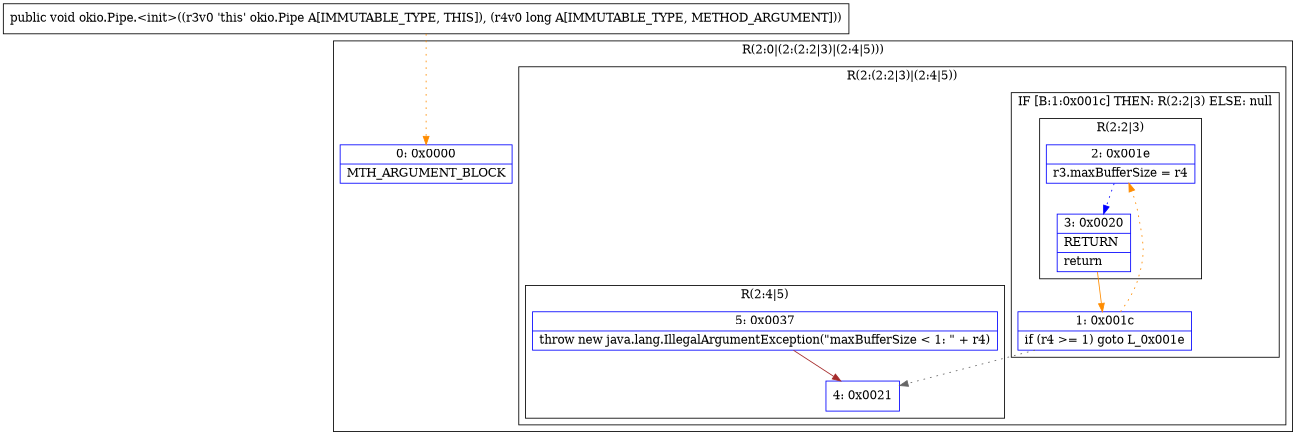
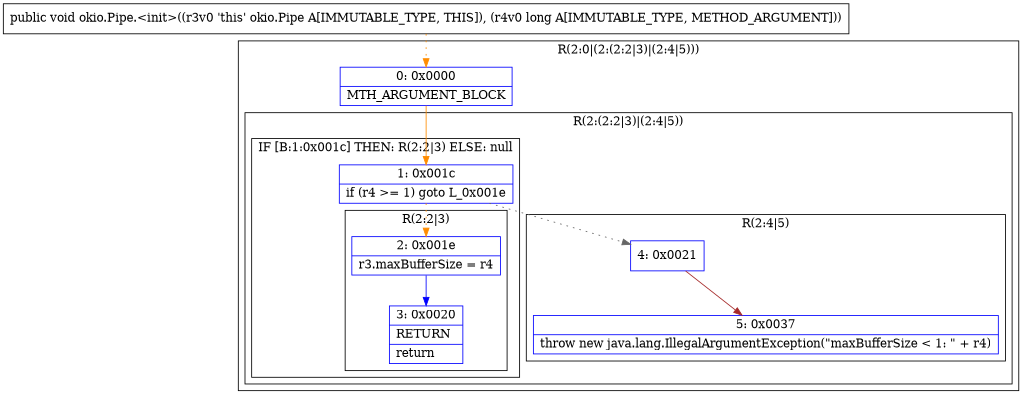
edge "2: 0x001e" -> "3: 0x0020": style dotted -> solid
edge "3: 0x0020" -> "1: 0x001c": now "0: 0x0000" -> "1: 0x001c"
edge "5: 0x0037" -> "4: 0x0021": reversed
